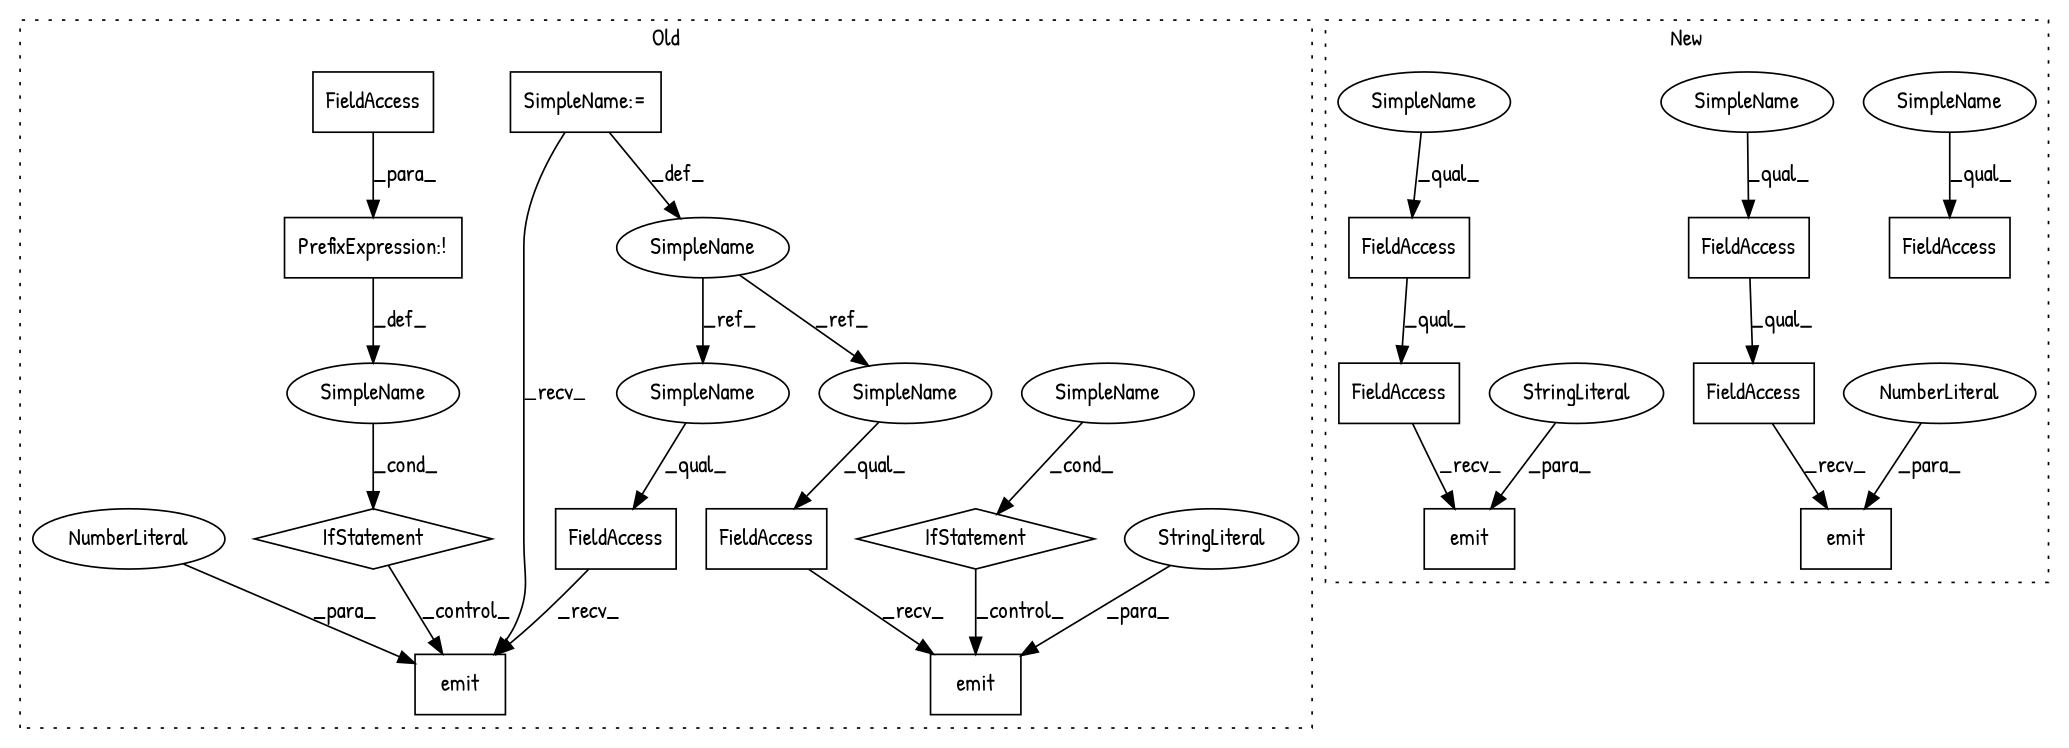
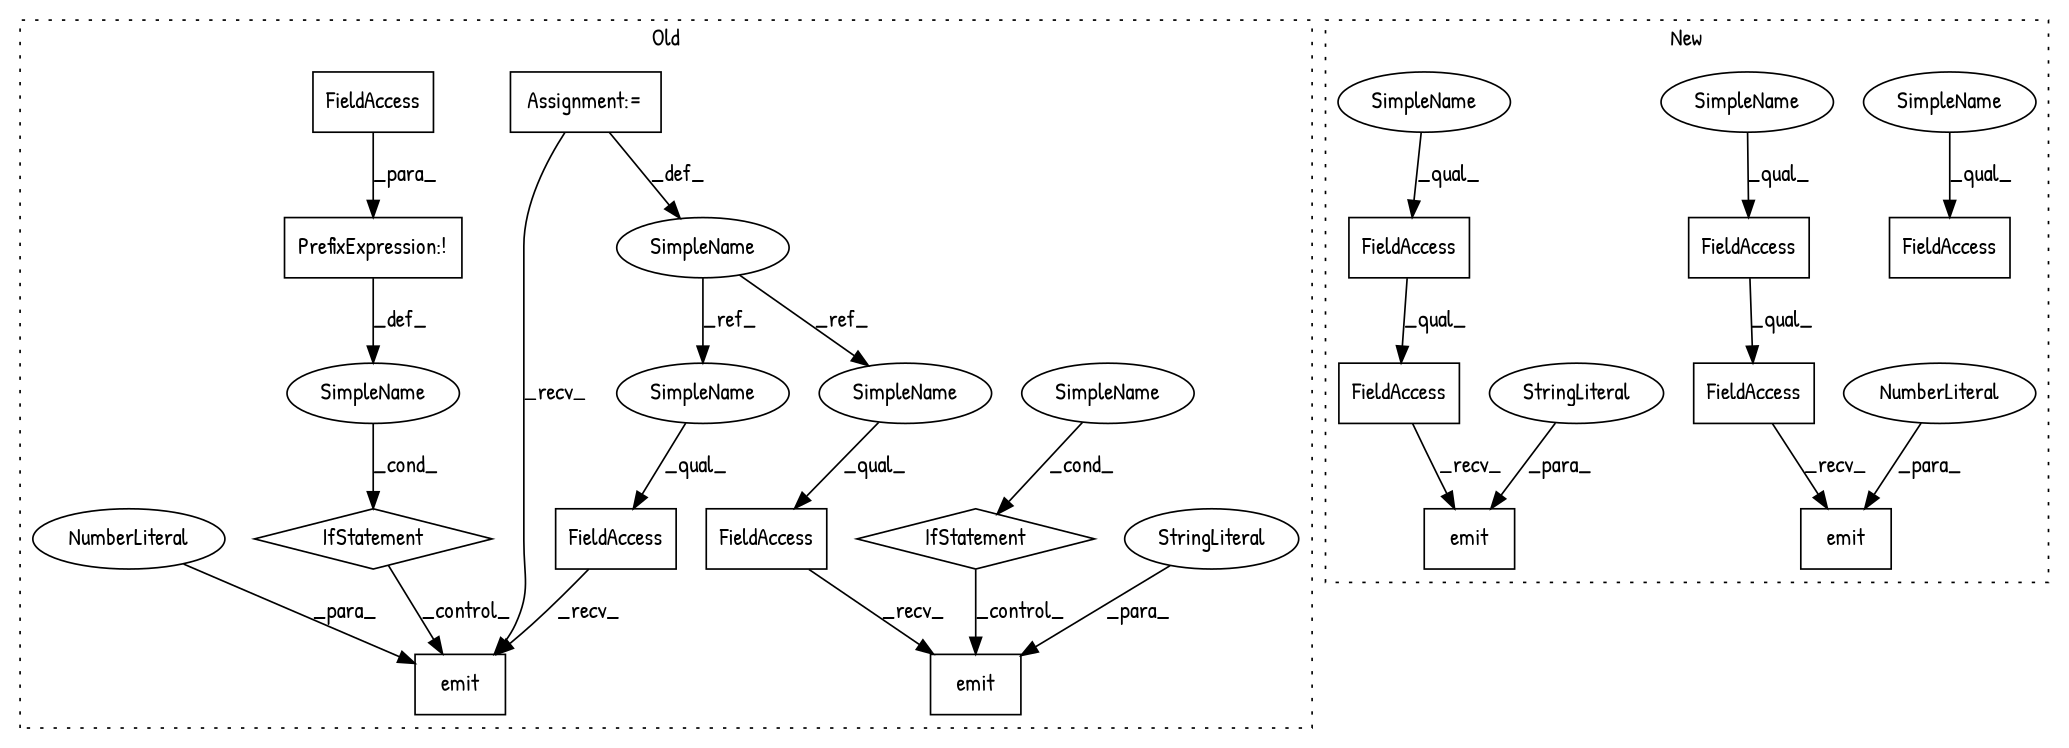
node "SimpleName:=": label "SimpleName:=" -> "Assignment:="
